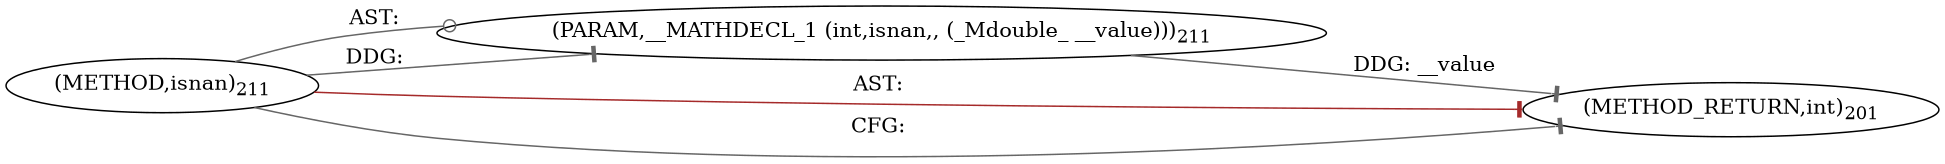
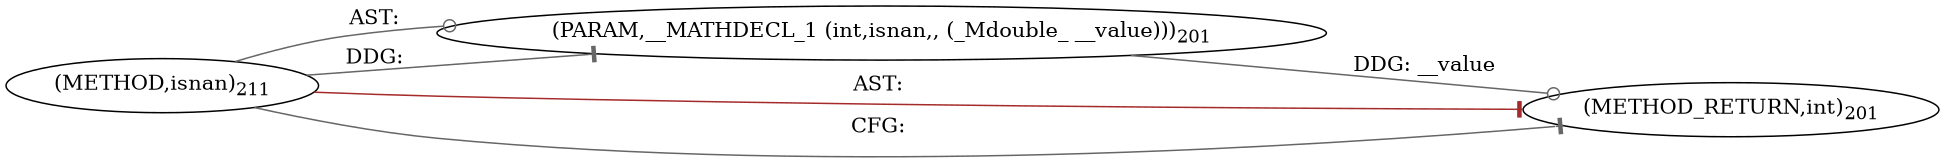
node "(PARAM,__MATHDECL_1 (int,isnan,, (_Mdouble_ __value)))": text "211" -> "201"
edge "(PARAM,__MATHDECL_1 (int,isnan,, (_Mdouble_ __value)))" -> "(METHOD_RETURN,int)": arrowhead tee -> odot
